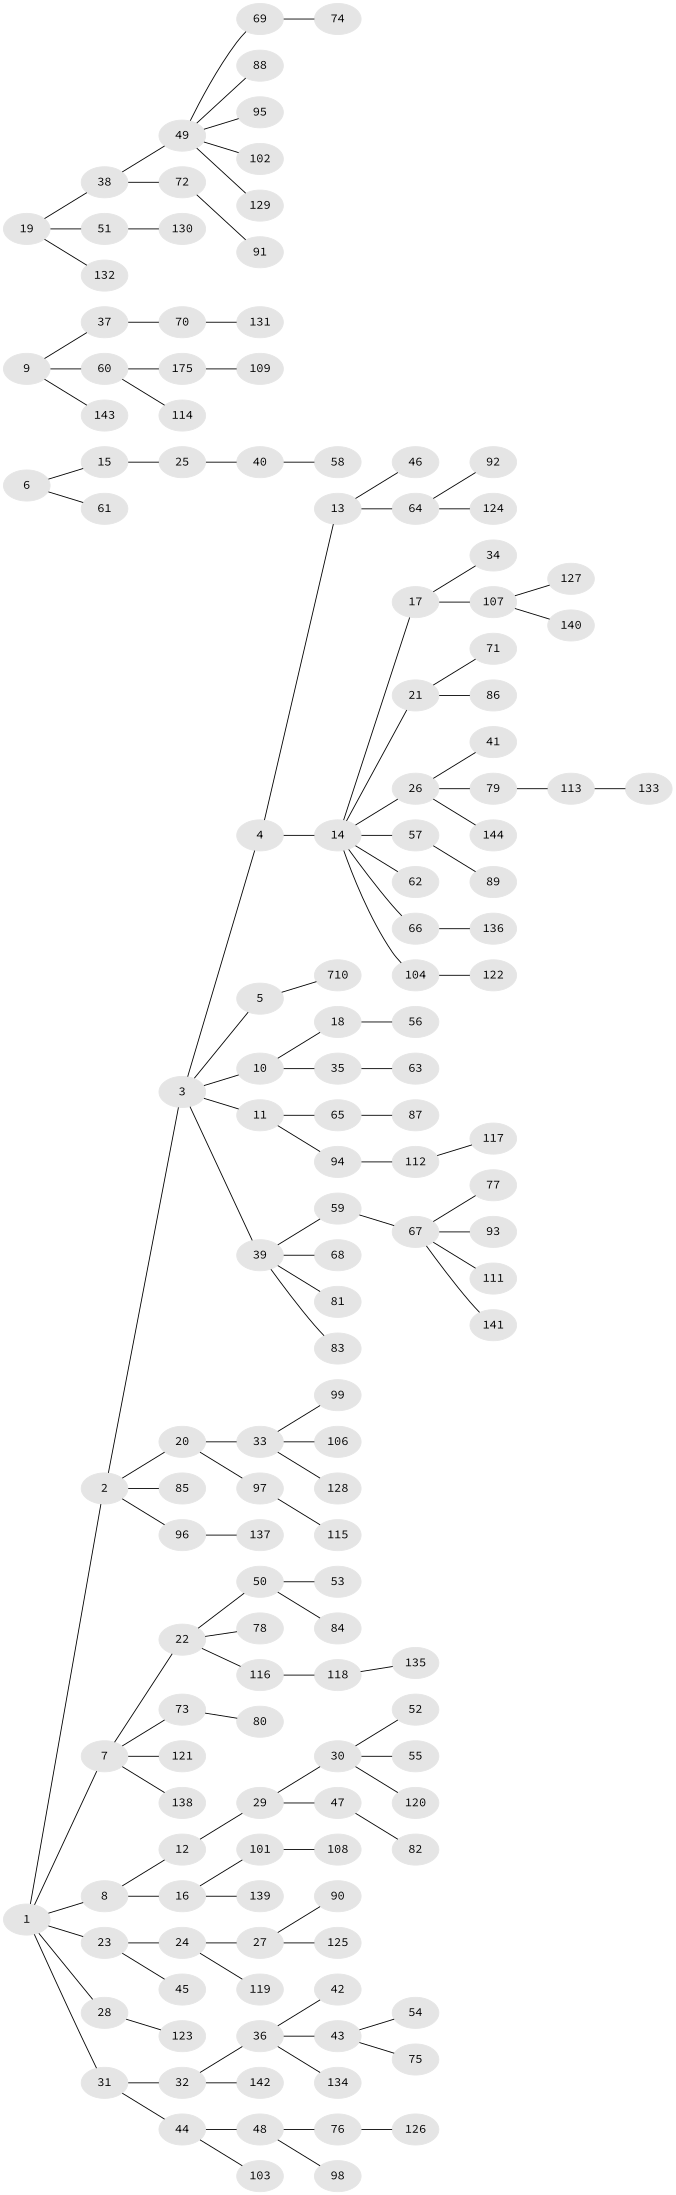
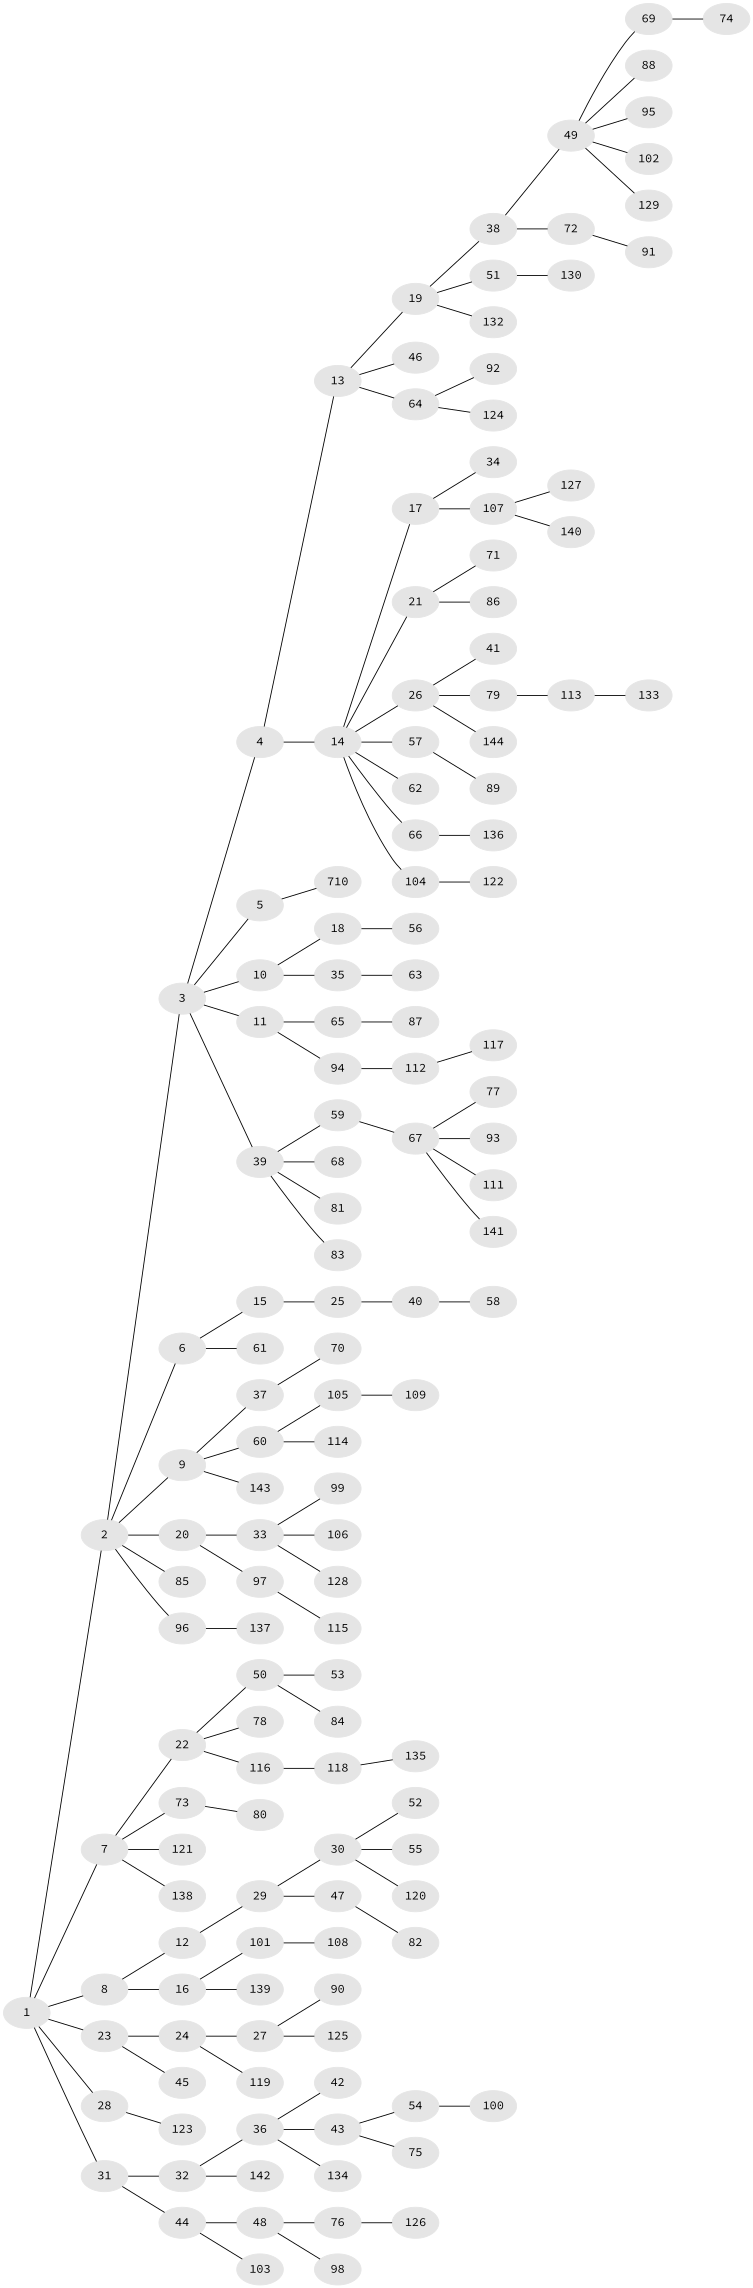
node "131": removed
edge "19" -- "13": added
node "175": label "175" -> "105"
edge "6" -- "2": added
edge "9" -- "2": added
node "100": added
